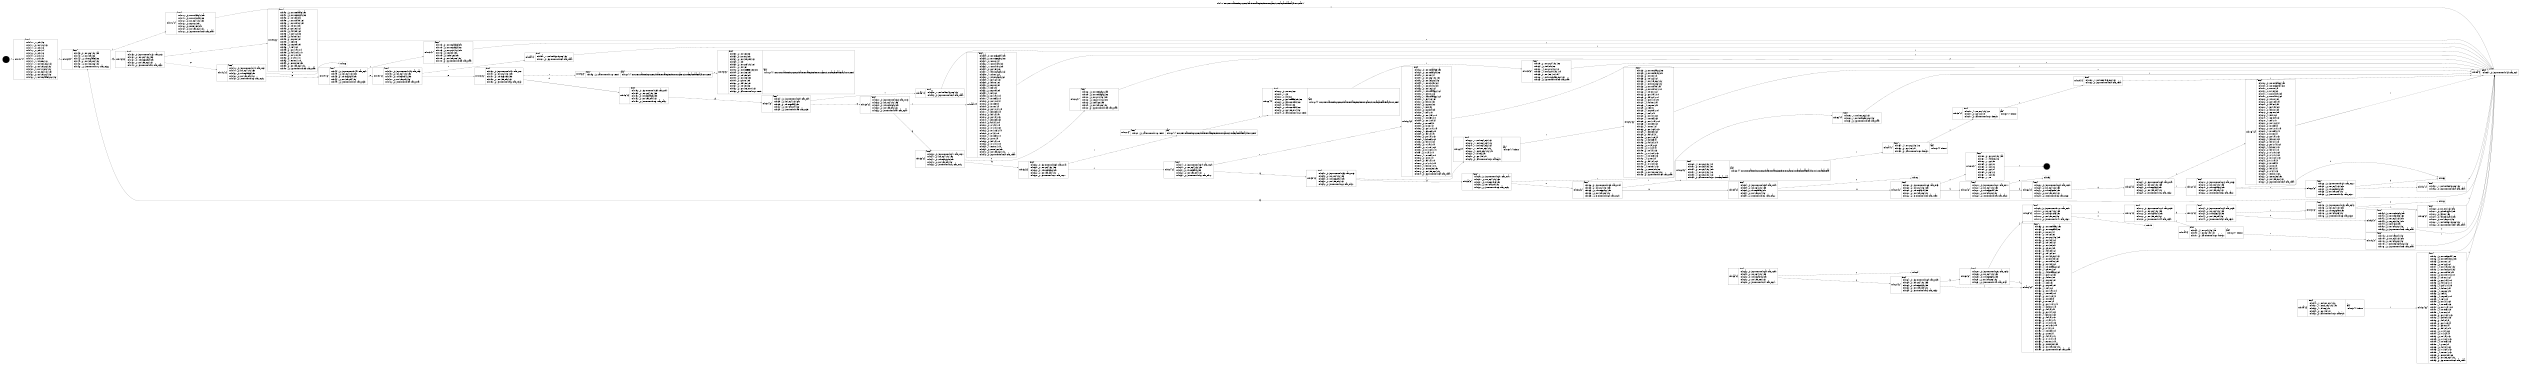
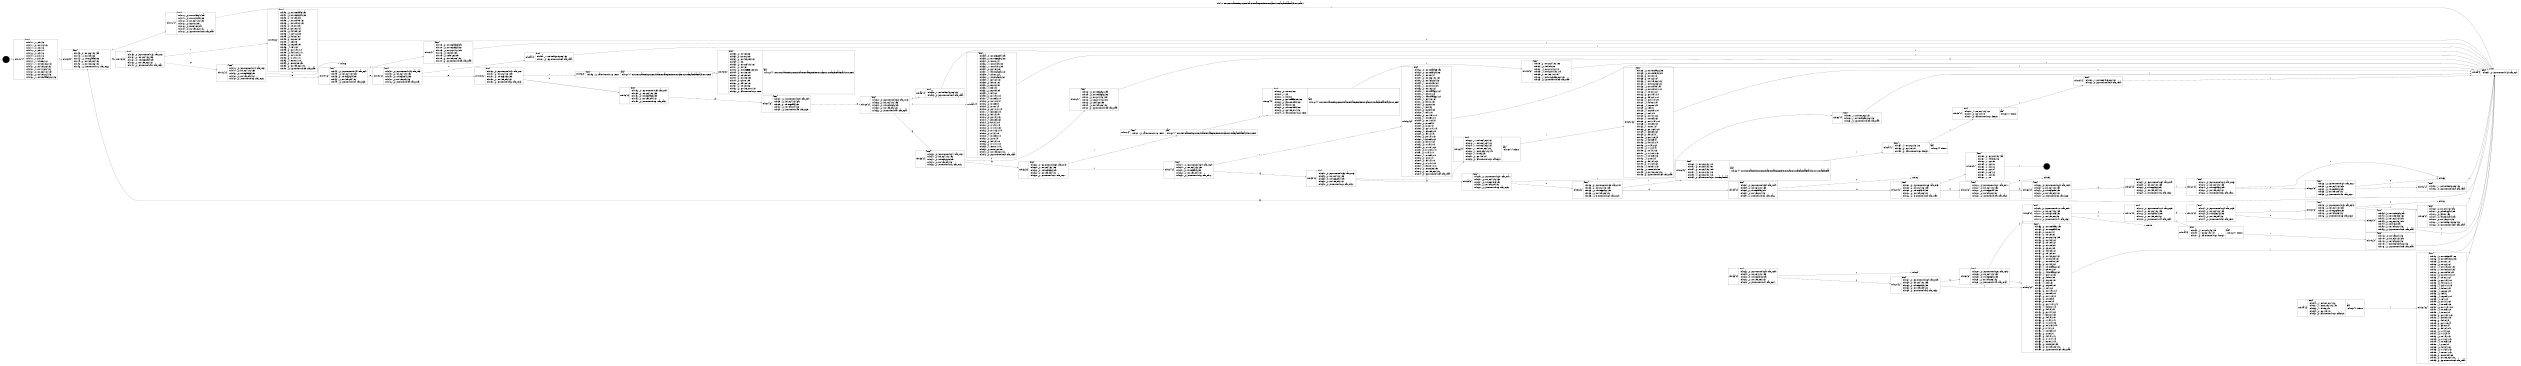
edge "0x401504 [28]" -> "0x401aae [12]": now "0x401520 [28]" -> "0x401aae [12]"
node "0x4017e6 [134]": removed
